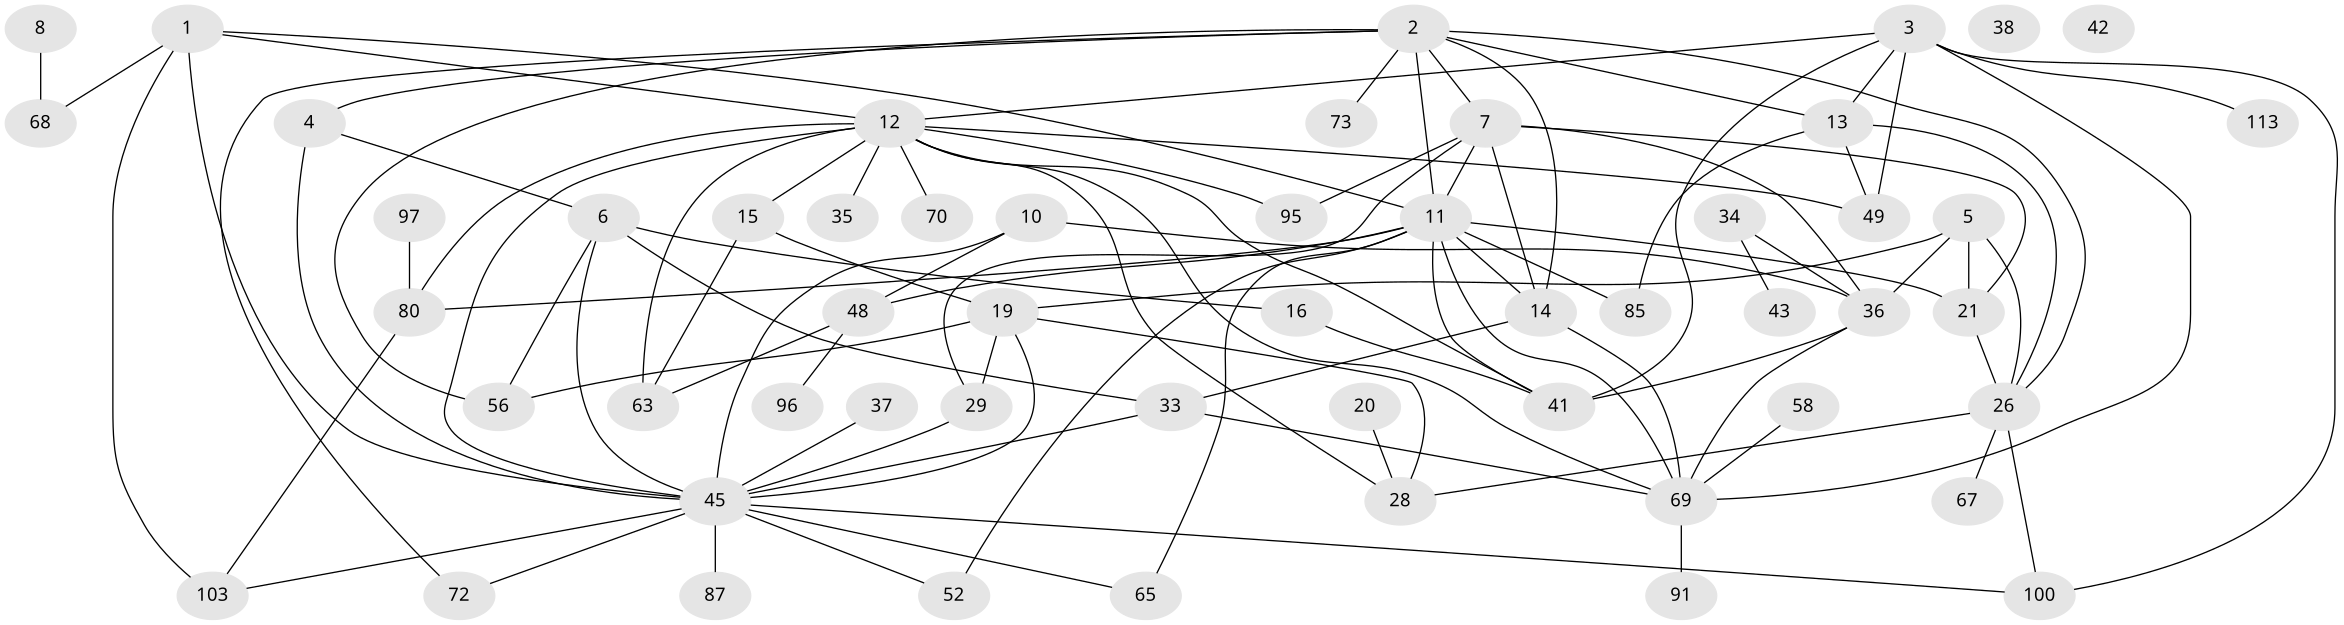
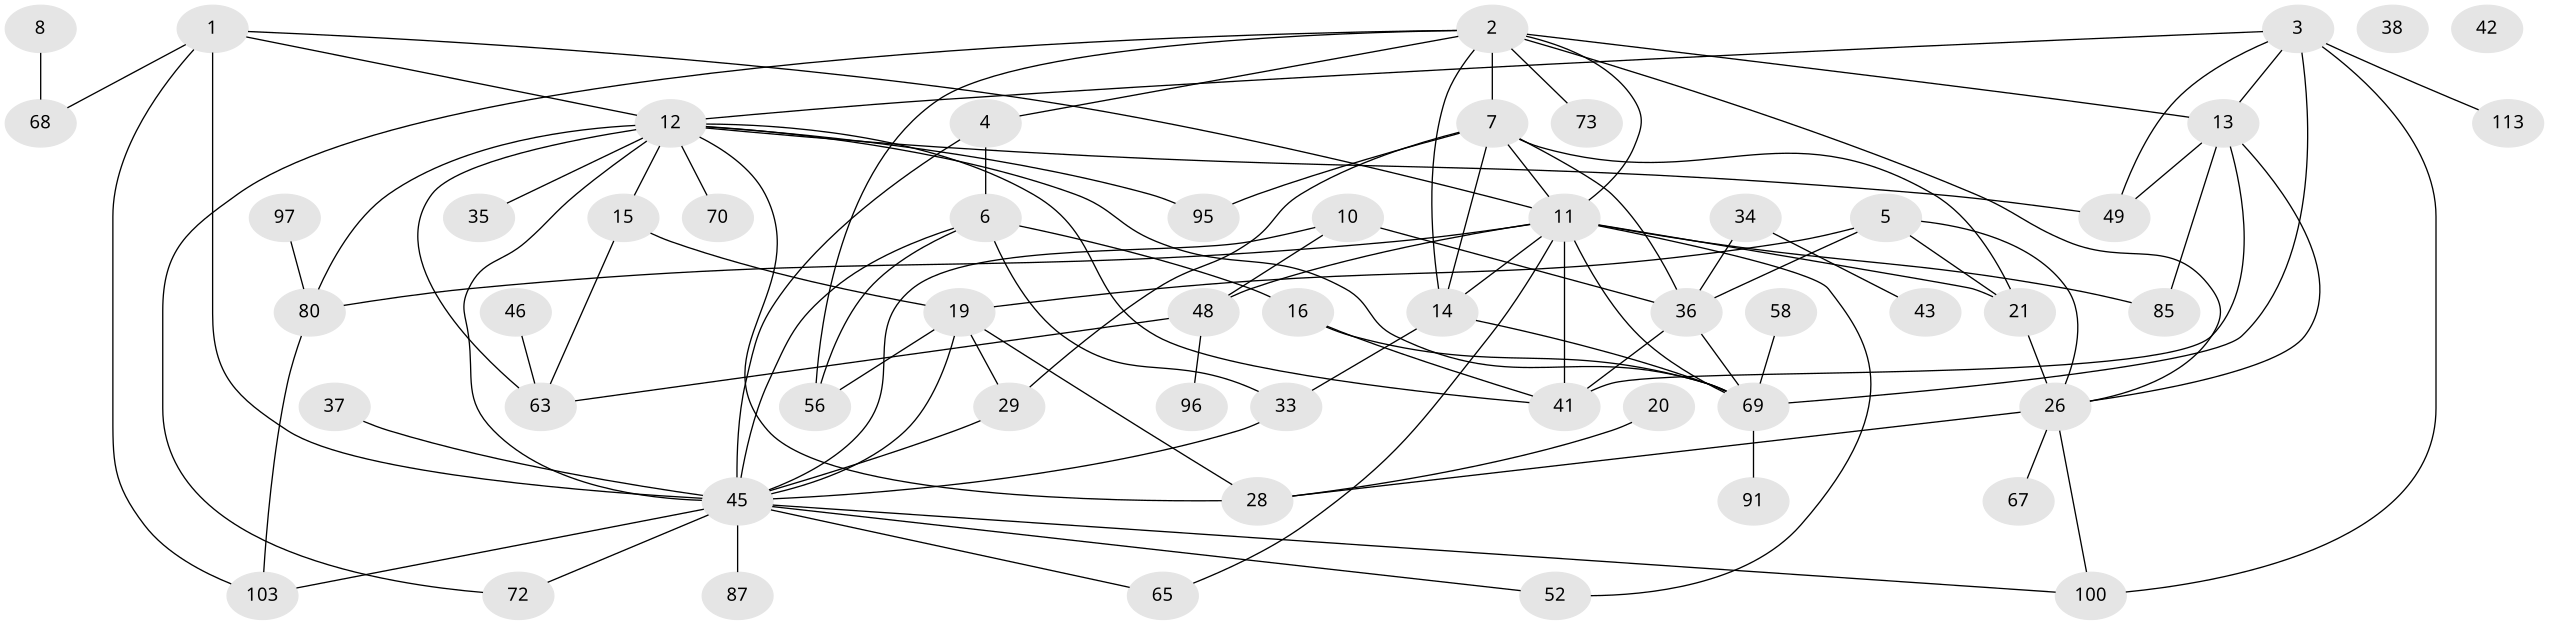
edge "3" -- "41": now "13" -- "41"
node "46": added
edge "33" -- "69": now "16" -- "69"
